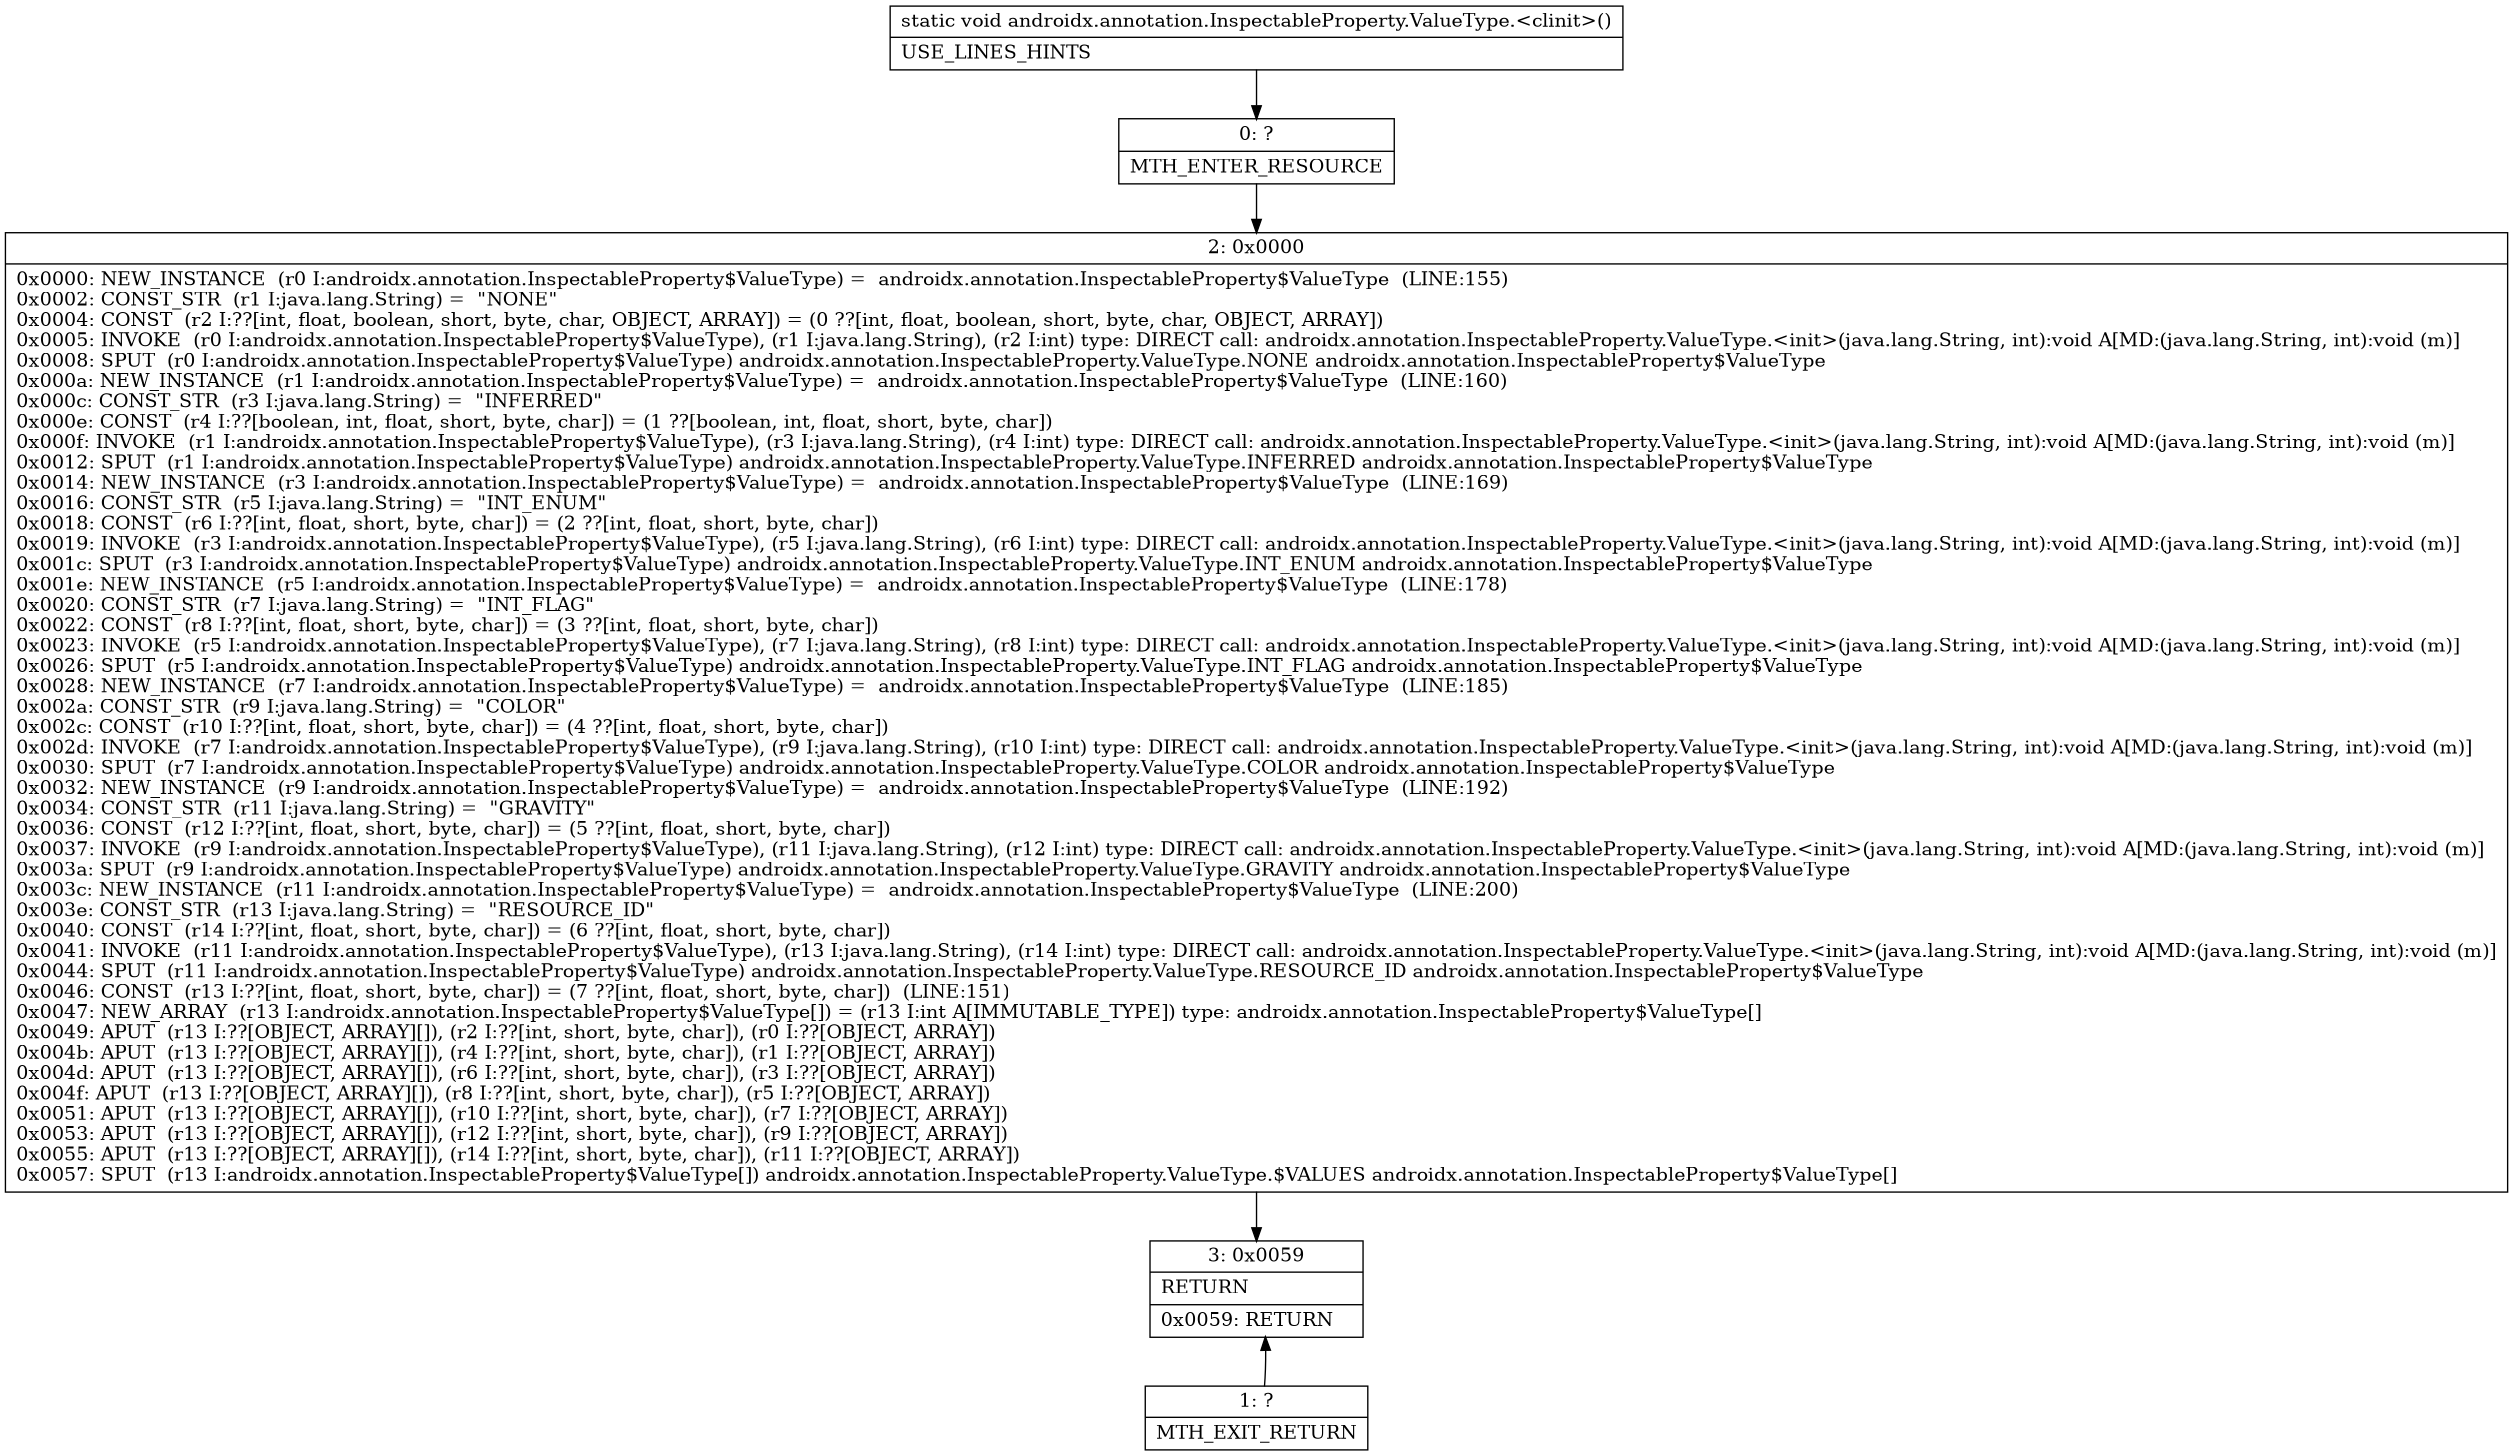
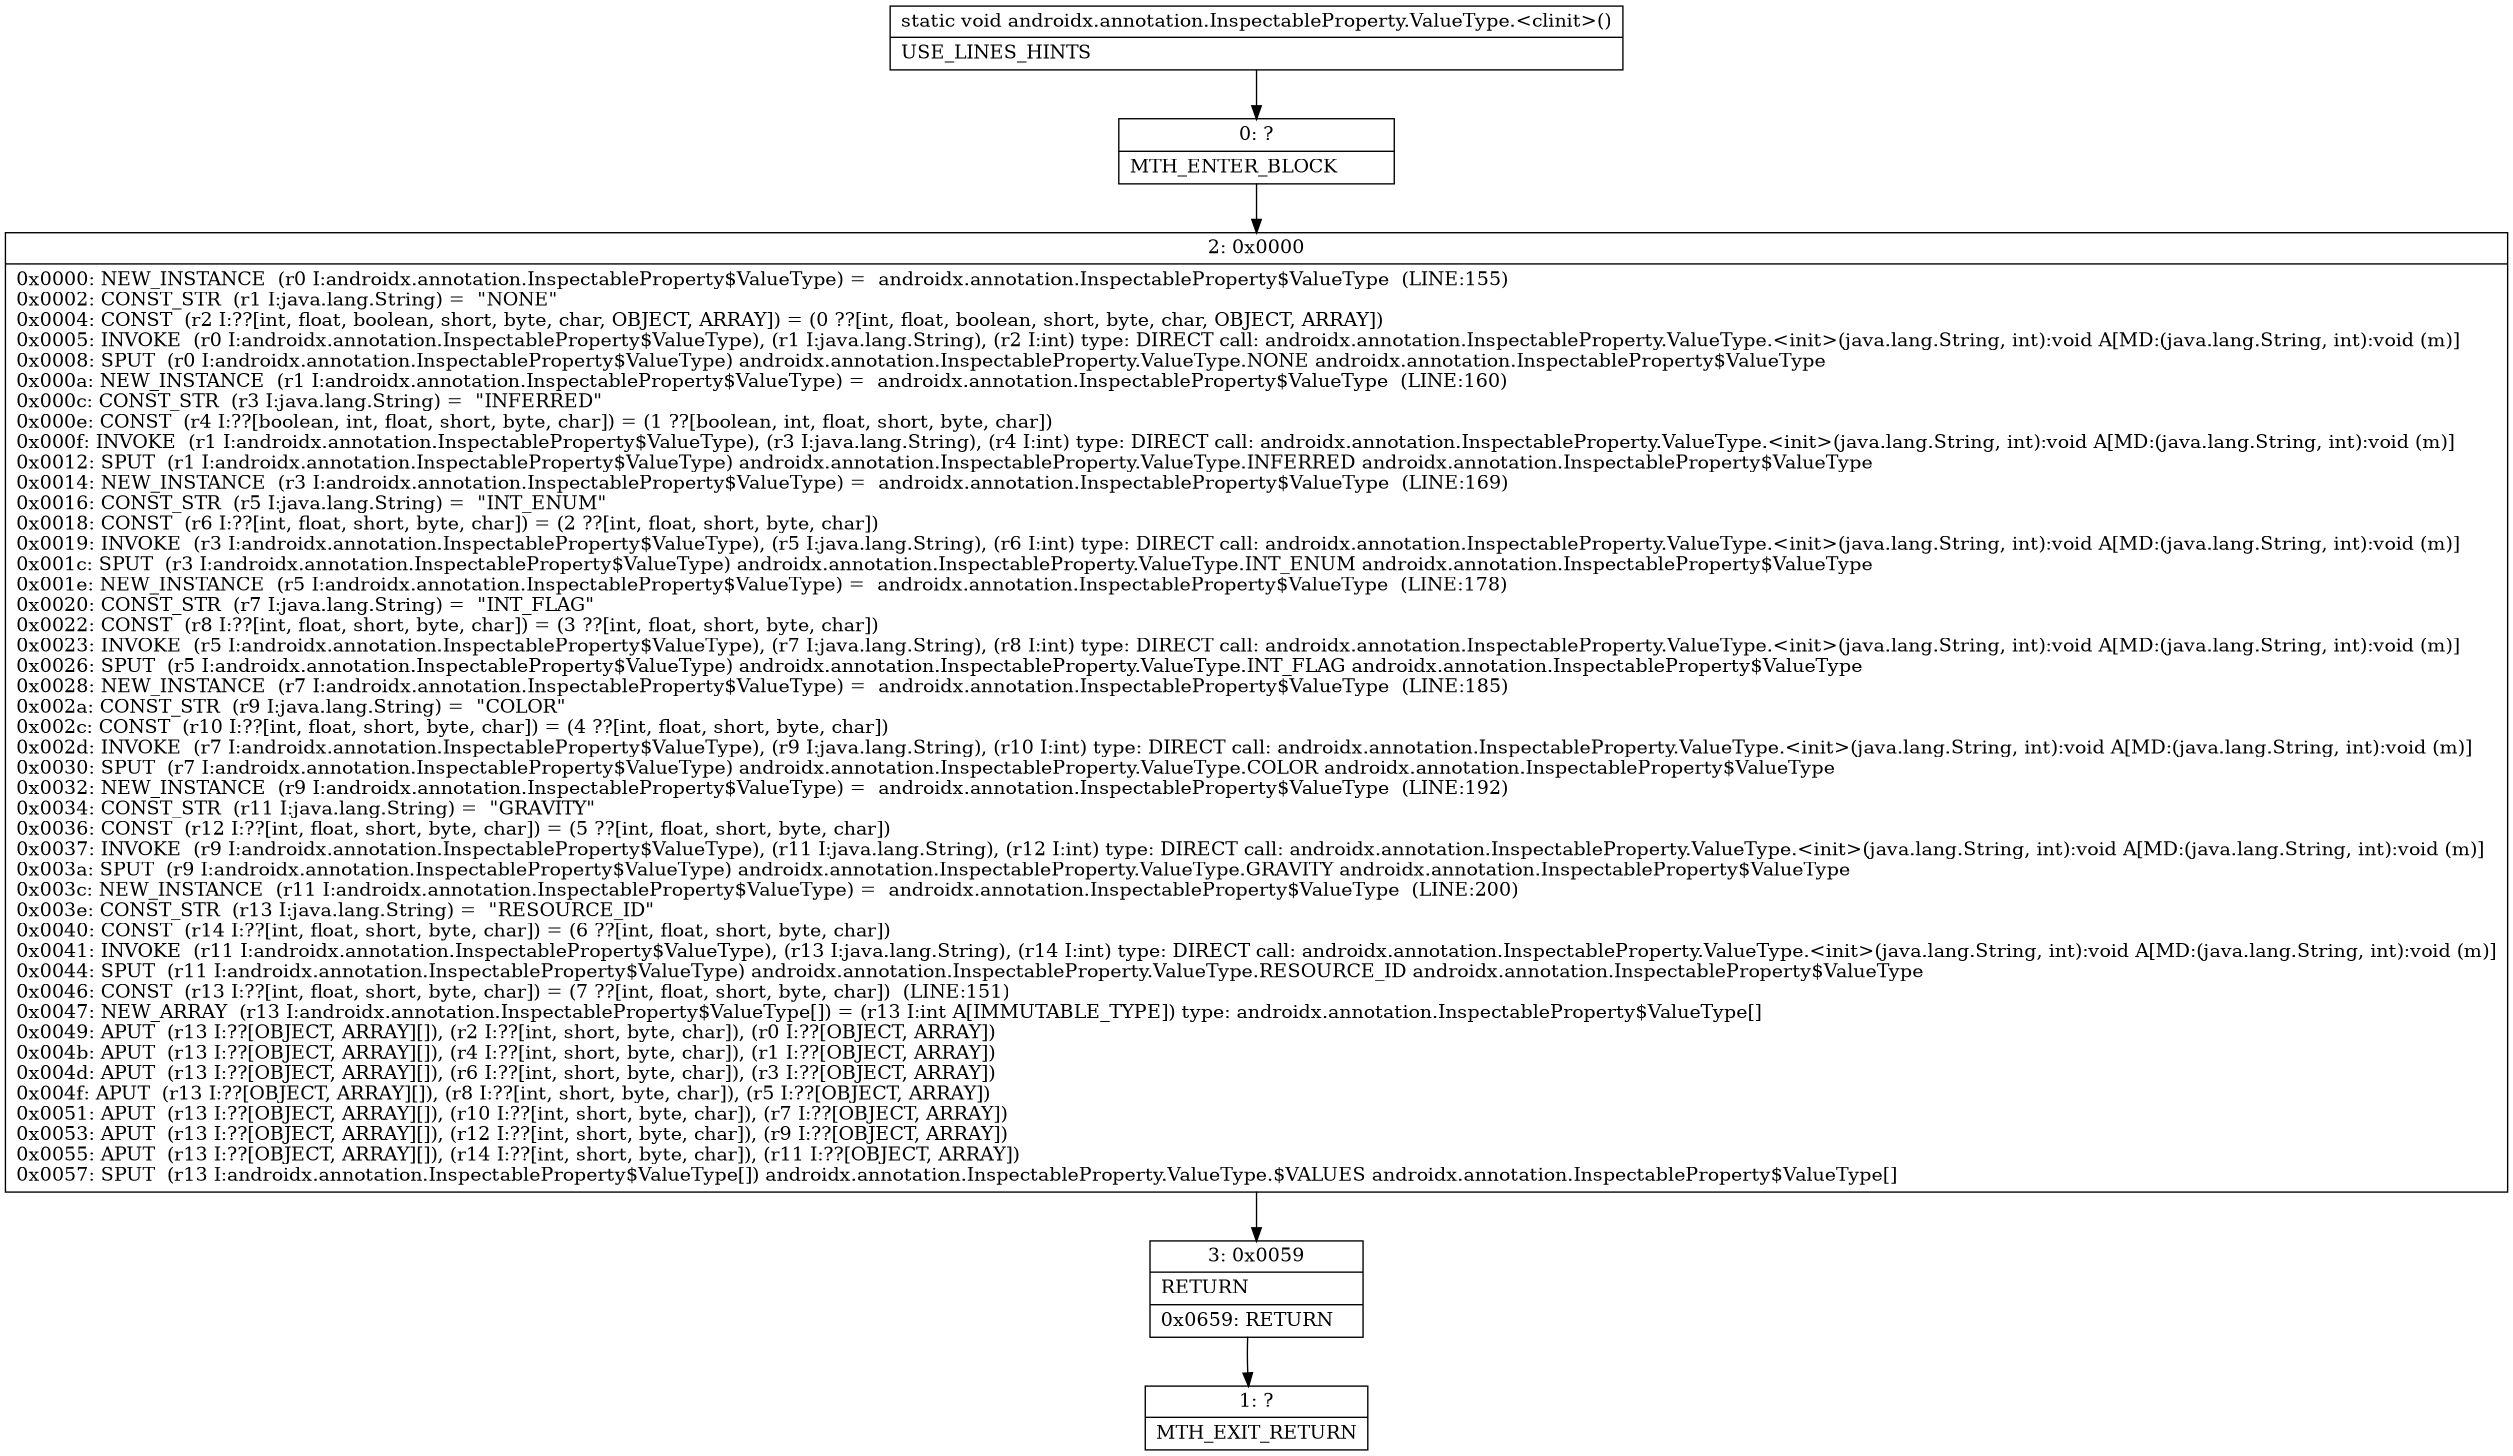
node "0: ?": text "MTH_ENTER_RESOURCE" -> "MTH_ENTER_BLOCK"
node "3: 0x0059": text "0x0059: RETURN" -> "0x0659: RETURN"
edge "1: ?" -> "3: 0x0059": reversed
